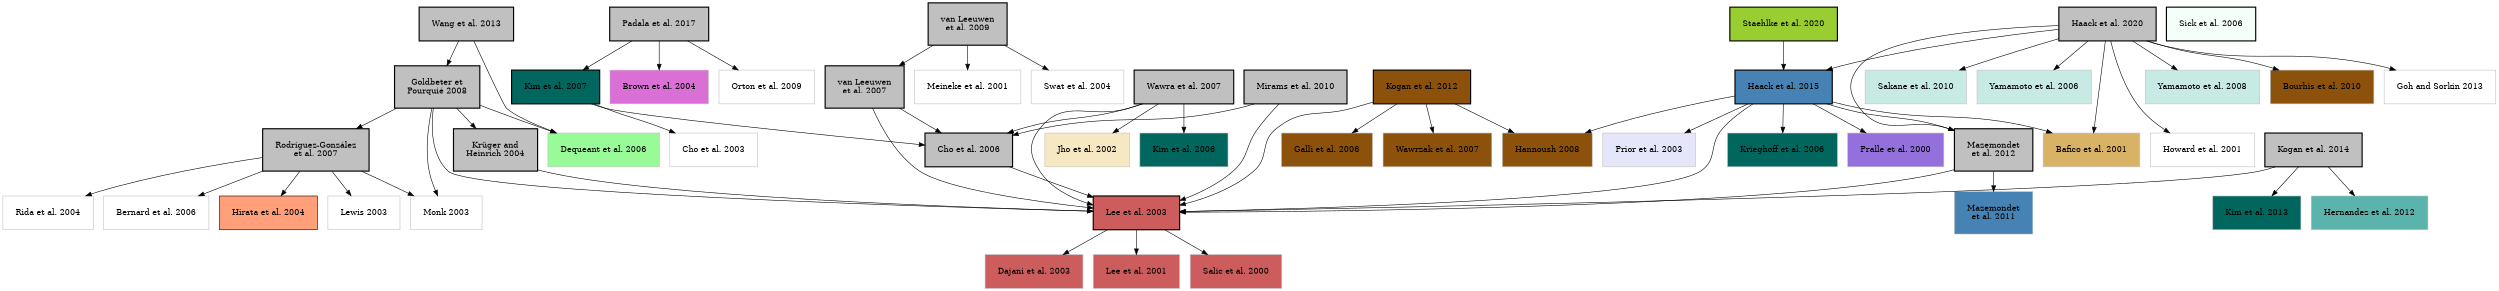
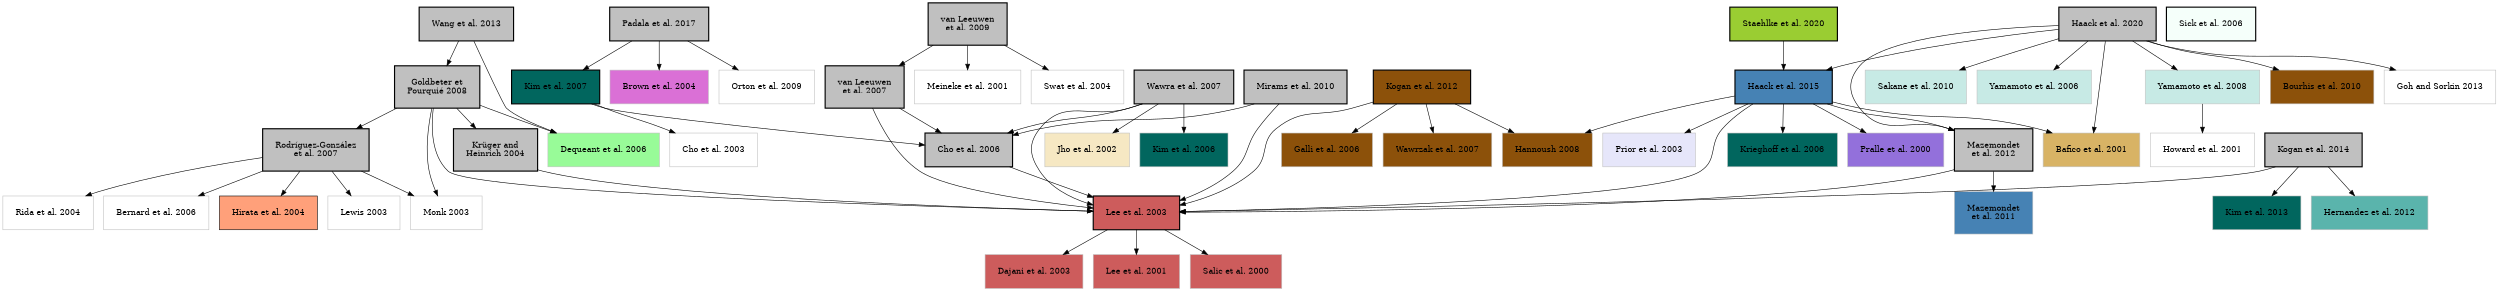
edge "Haack et al. 2020" -> "Howard et al. 2001": now "Yamamoto et al. 2008" -> "Howard et al. 2001"
